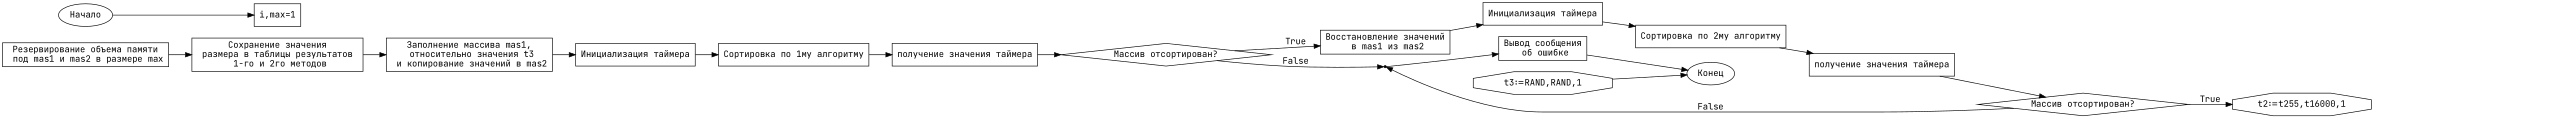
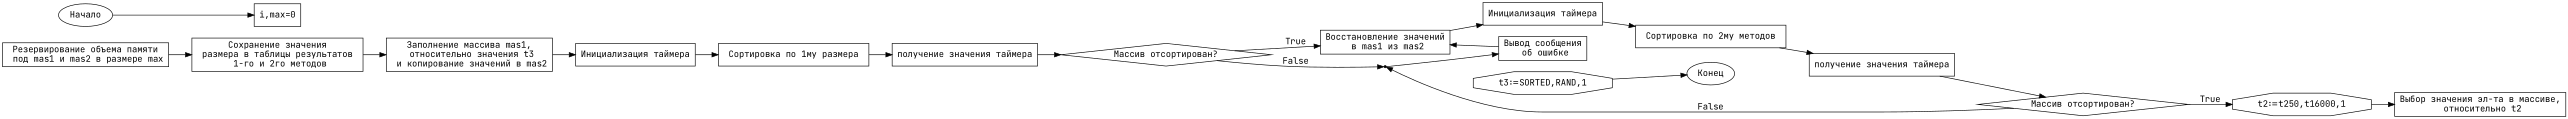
node "i,max=1": label "i,max=1" -> "i,max=0"
node "Сортировка по 2му алгоритму": label "Сортировка по 2му алгоритму" -> "Сортировка по 2му методов"
node "Сортировка по 1му алгоритму": label "Сортировка по 1му алгоритму" -> "Сортировка по 1му размера"
edge "Вывод сообщения об ошибке" -> "Конец": now "Вывод сообщения об ошибке" -> "Восстановление значений в mas1 из mas2"
node "t3:=RAND,RAND,1": label "t3:=RAND,RAND,1" -> "t3:=SORTED,RAND,1"
node "t2:=t255,t16000,1": label "t2:=t255,t16000,1" -> "t2:=t250,t16000,1"
node "Выбор значения эл-та в массиве, относительно t2": added
